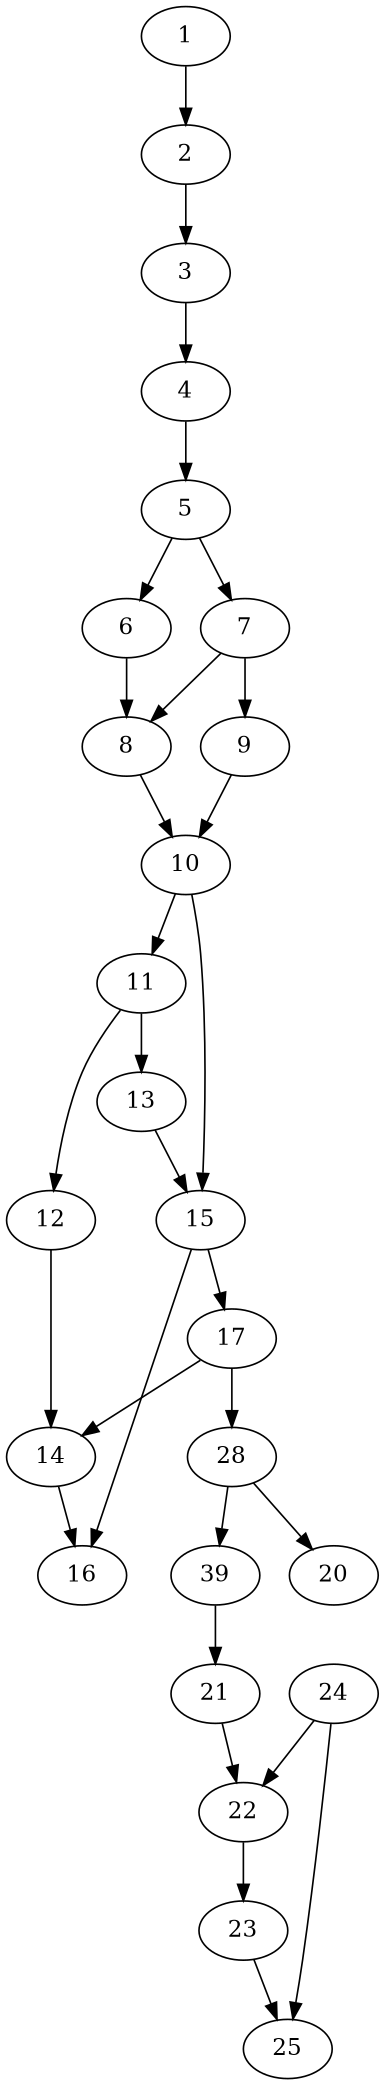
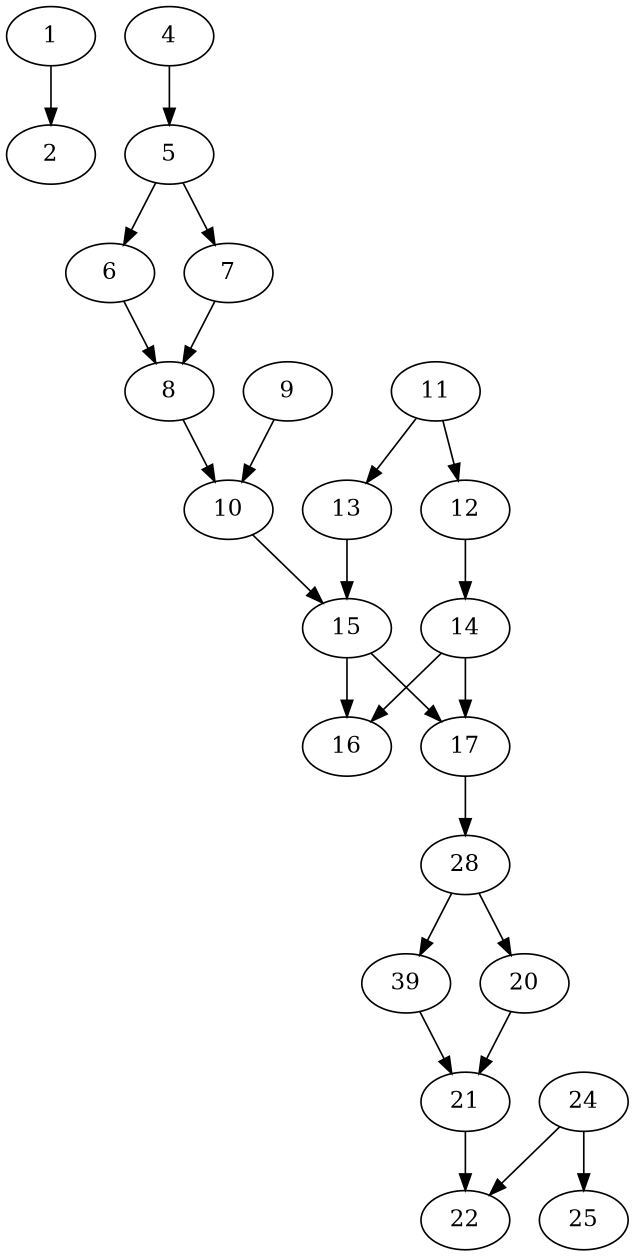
node "3": removed
edge "7" -> "9": removed
edge "10" -> "11": removed
edge "20" -> "21": added
edge "17" -> "14": reversed
node "23": removed
